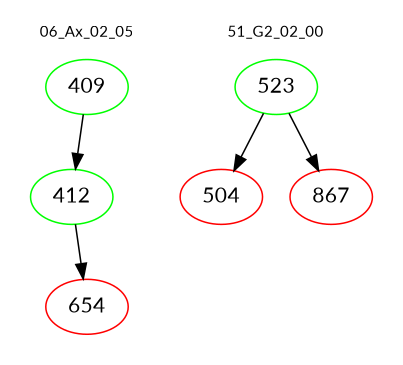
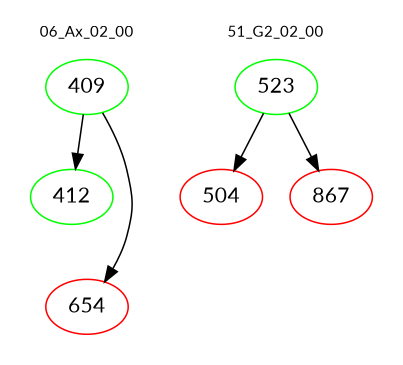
cluster "06_Ax_02_05": label "06_Ax_02_05" -> "06_Ax_02_00"
edge "412" -> "654": now "409" -> "654"
